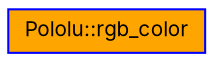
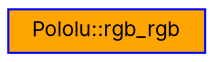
node "Pololu::rgb_color": label "Pololu::rgb_color" -> "Pololu::rgb_rgb"
